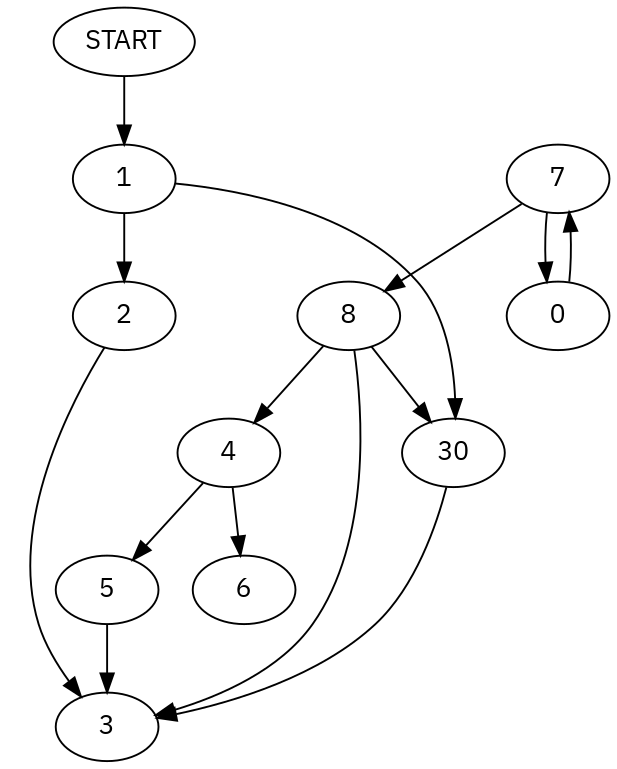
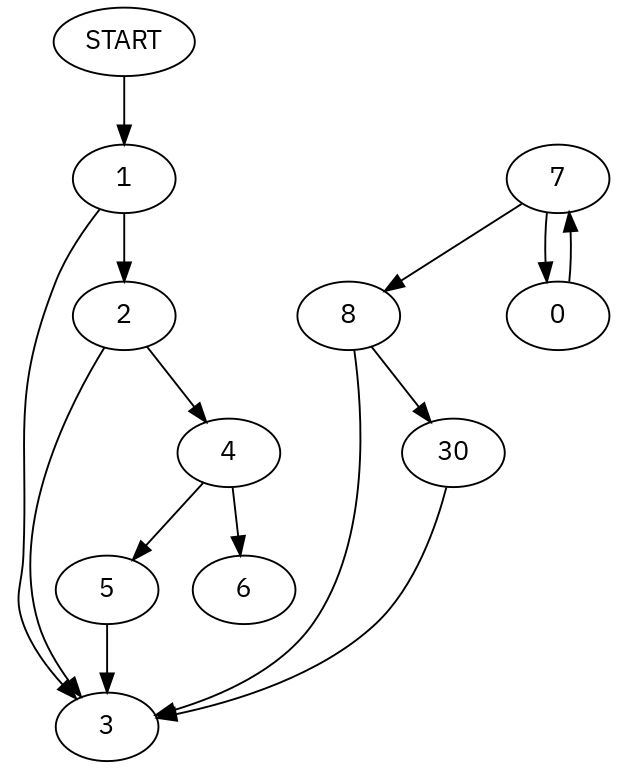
edge "1" -> "30": now "1" -> "3"
edge "8" -> "4": now "2" -> "4"
